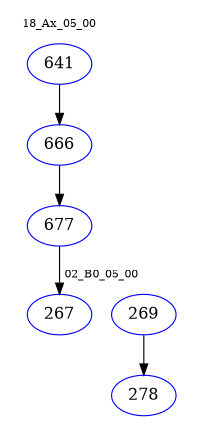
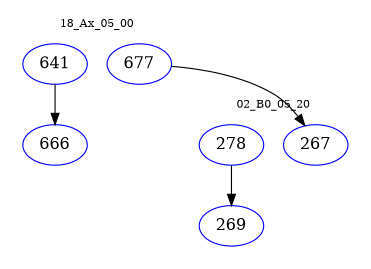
edge "666" -> "677": removed
cluster "02_B0_05_00": label "02_B0_05_00" -> "02_B0_05_20"
edge "269" -> "278": reversed
